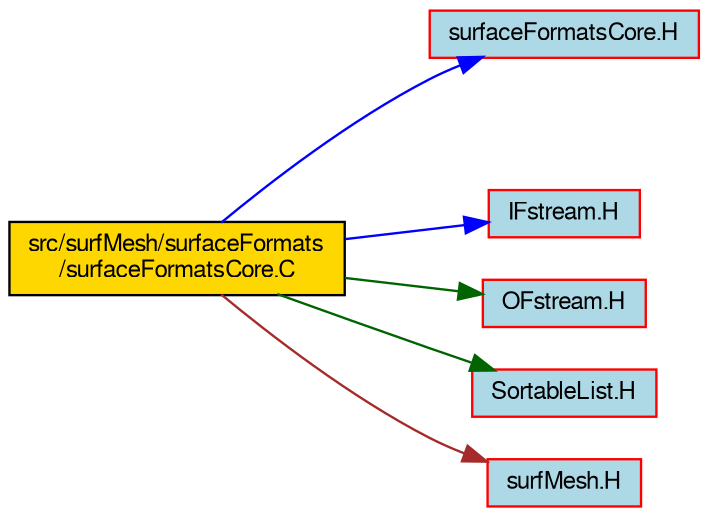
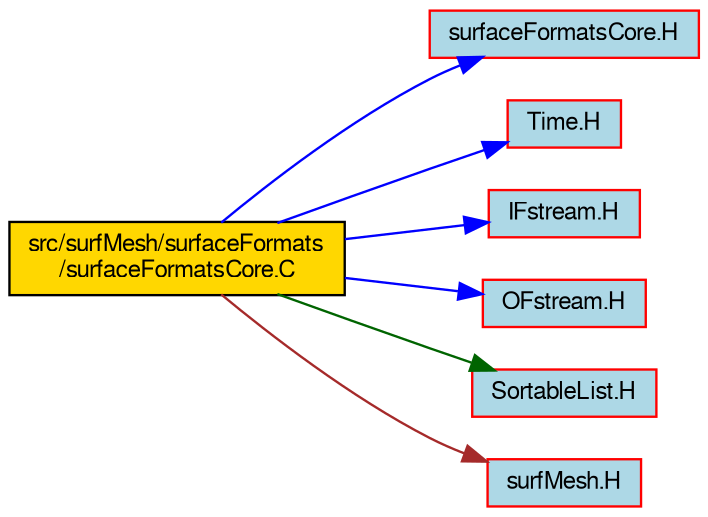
node "Time.H": added
edge "src/surfMesh/surfaceFormats /surfaceFormatsCore.C" -> "OFstream.H": color darkgreen -> blue
